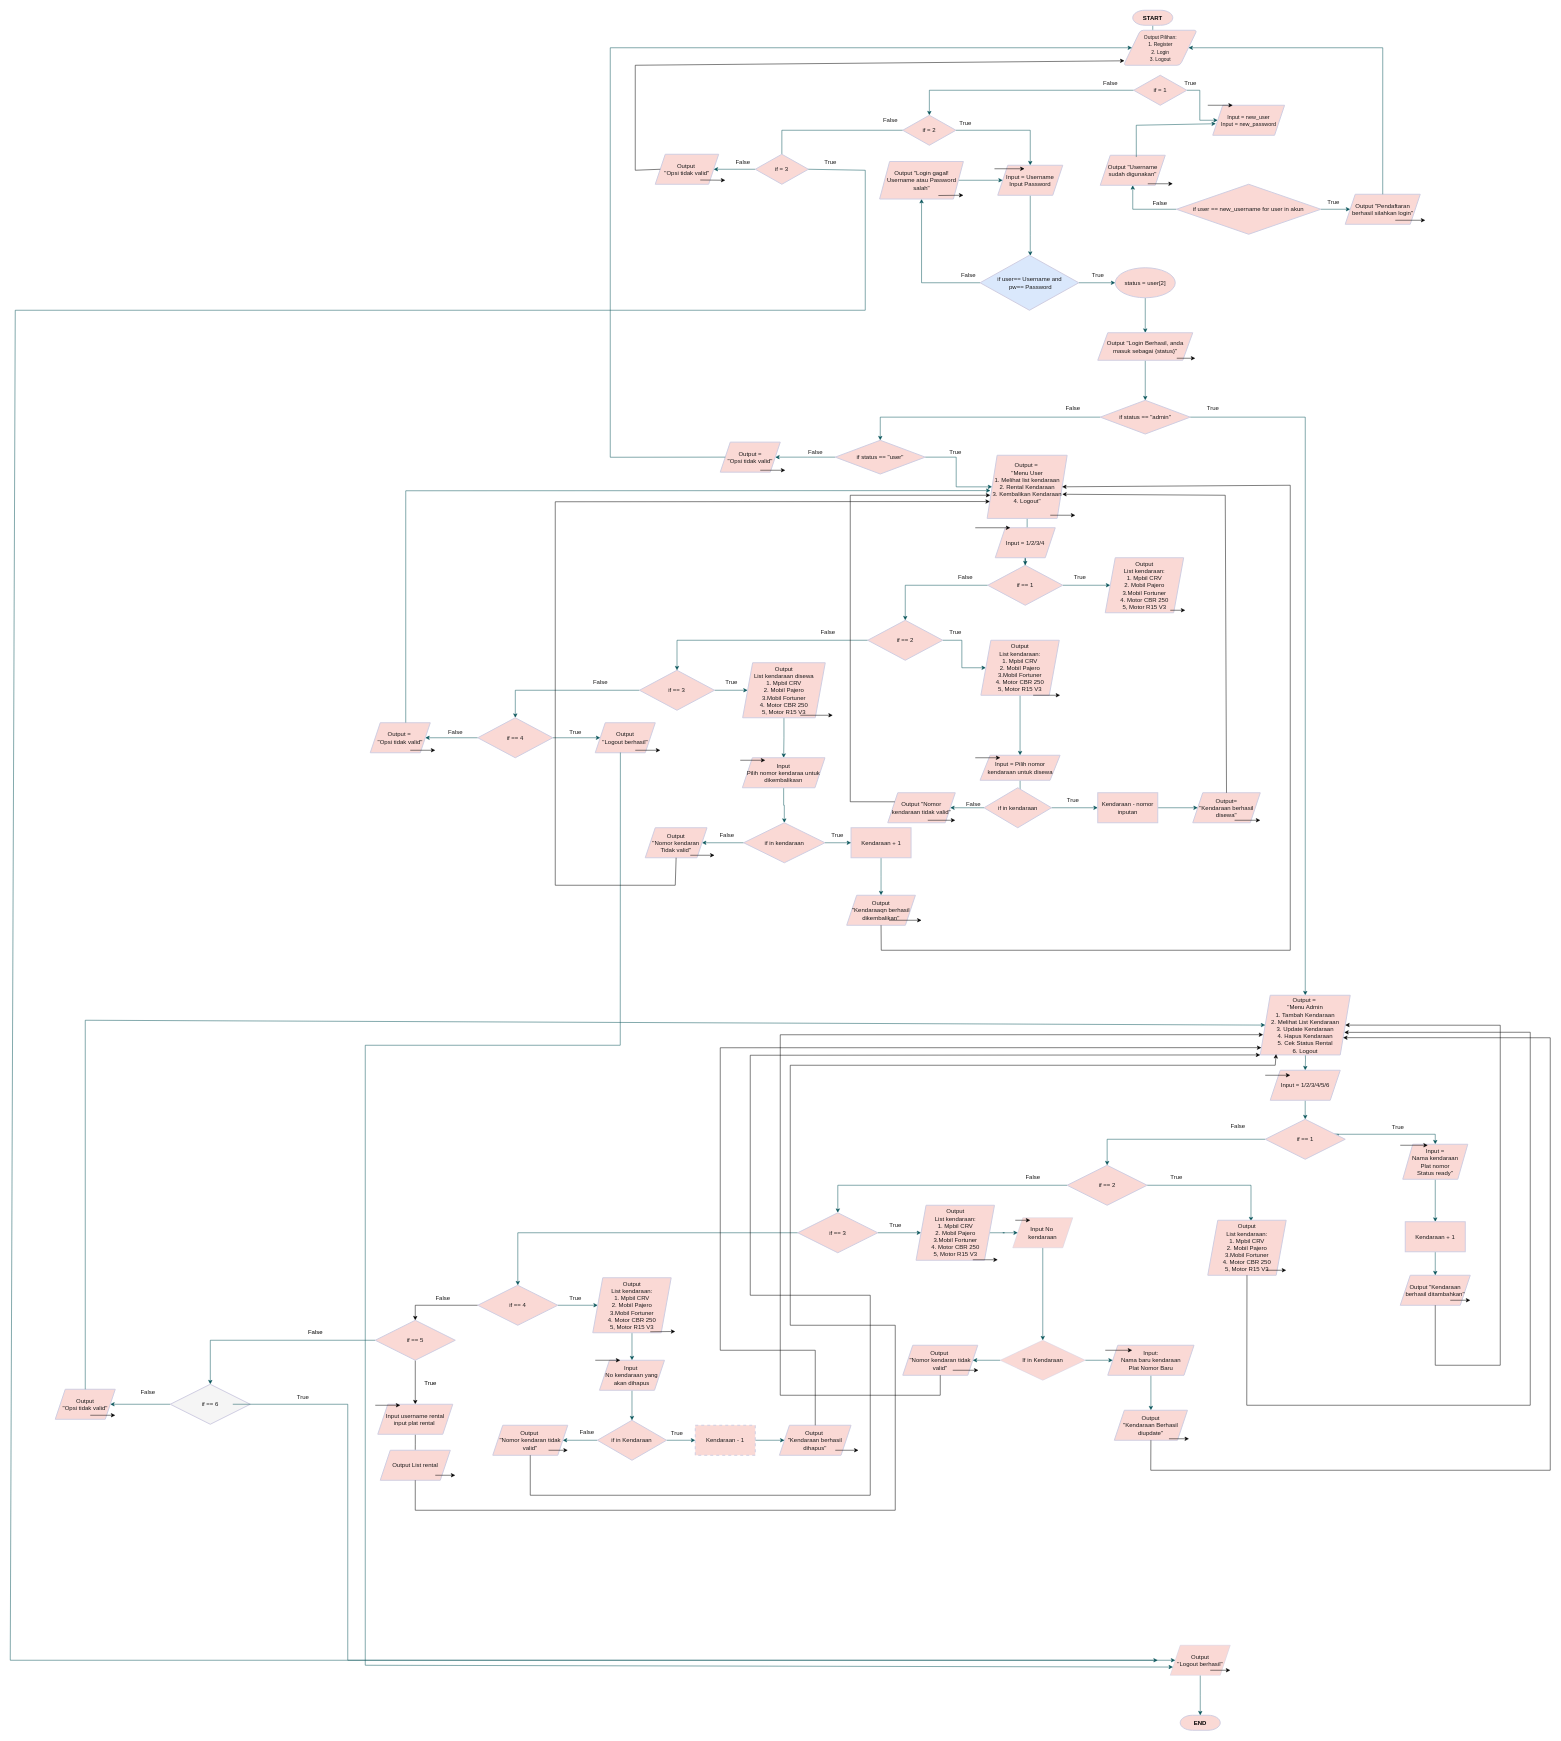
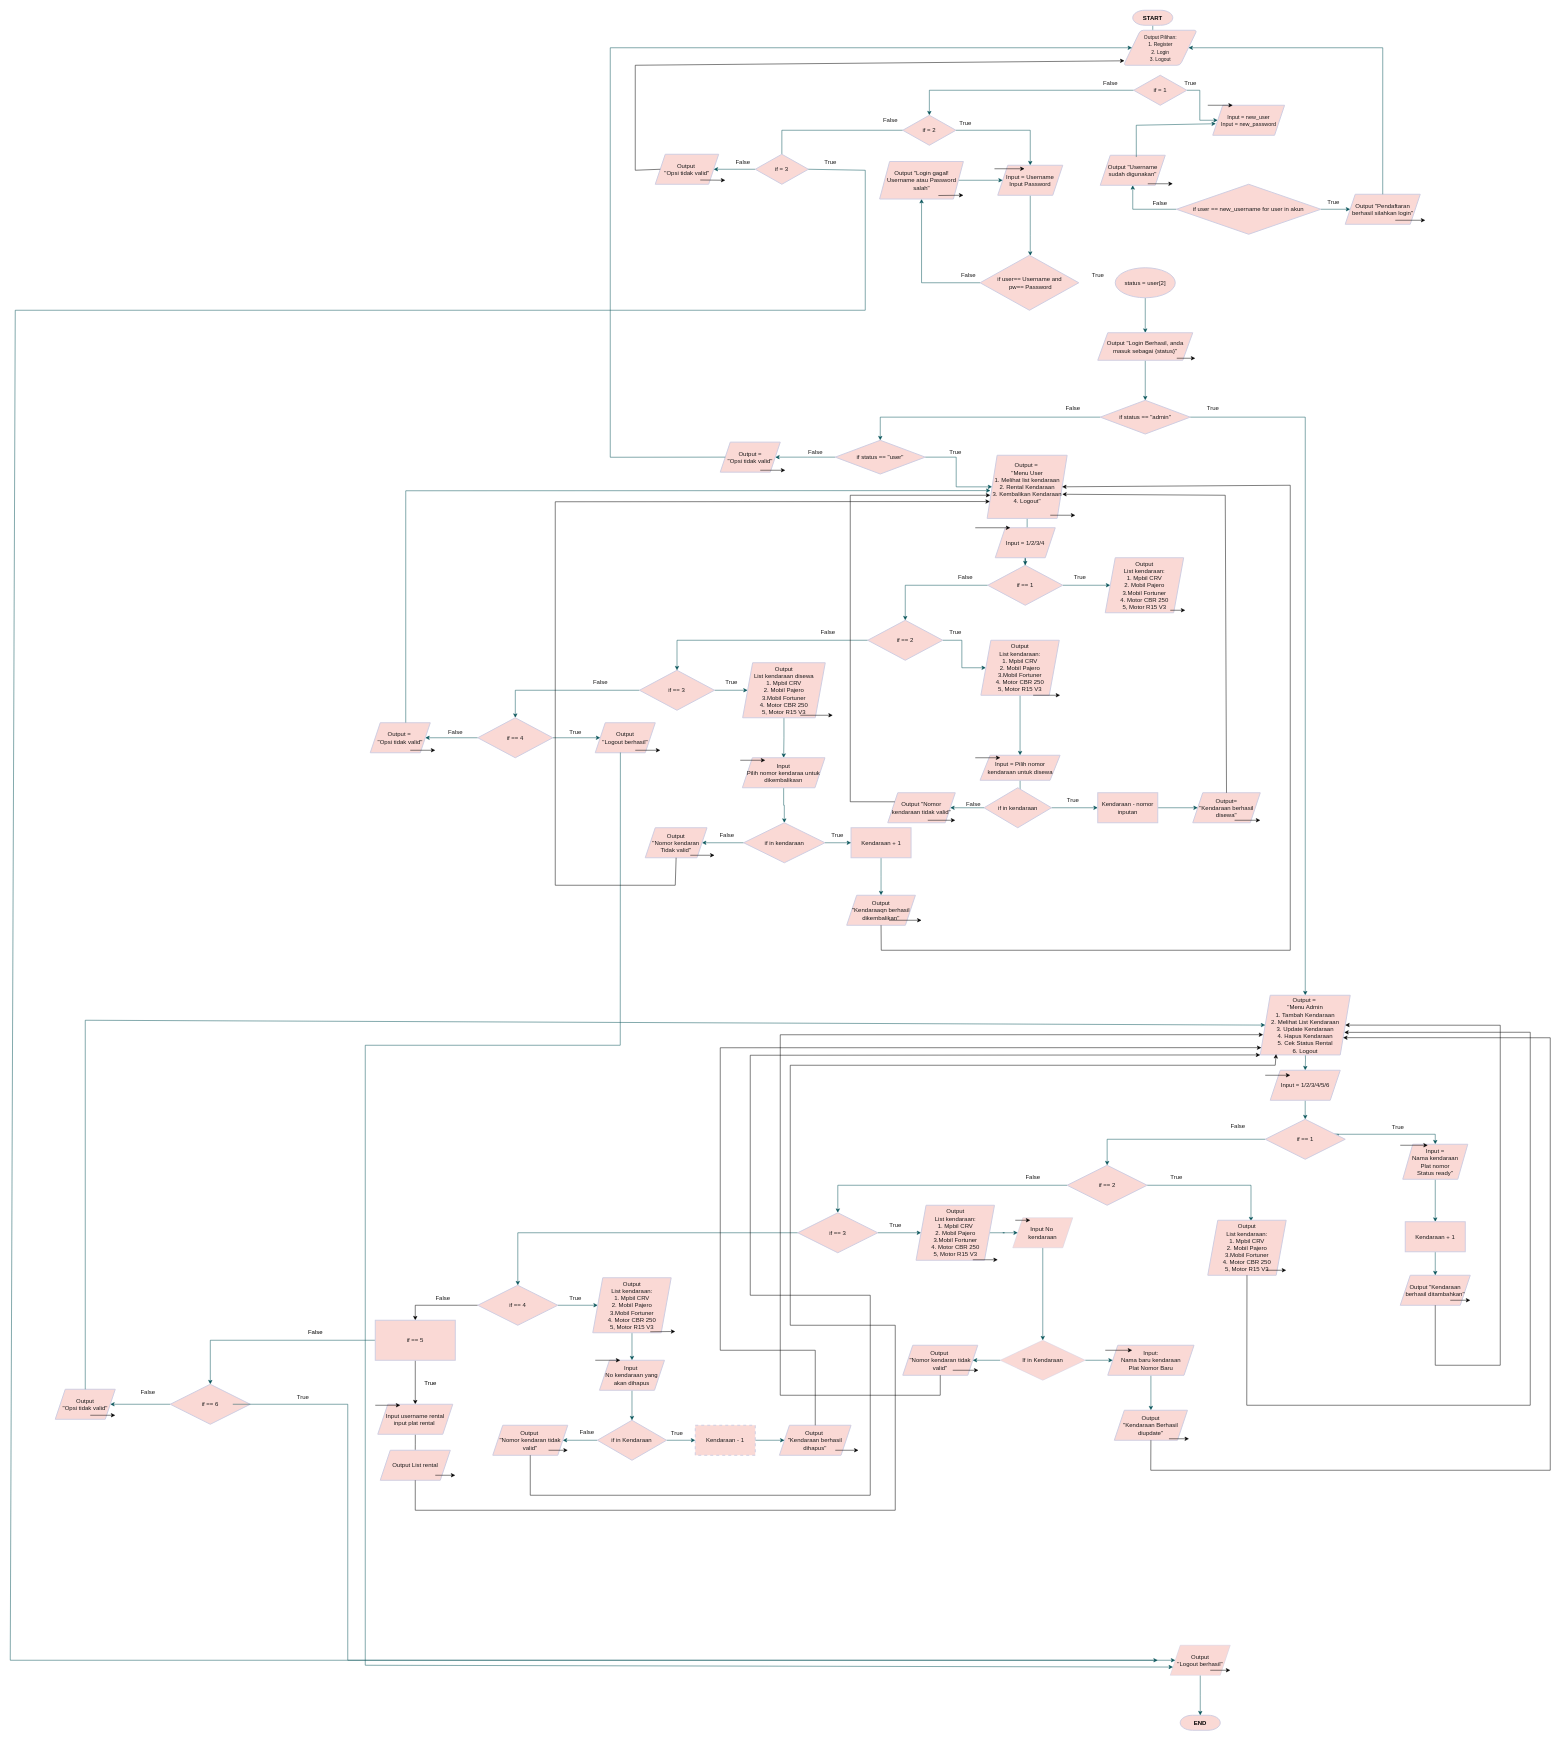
node "if user== Username and pw== Password": fillcolor #dae8fc -> #fad9d5
edge "if user== Username and pw== Password" -> "status = user[2]": removed
node "if == 5": shape diamond -> rectangle
node "if == 6": fillcolor #f5f5f5 -> #fad9d5
